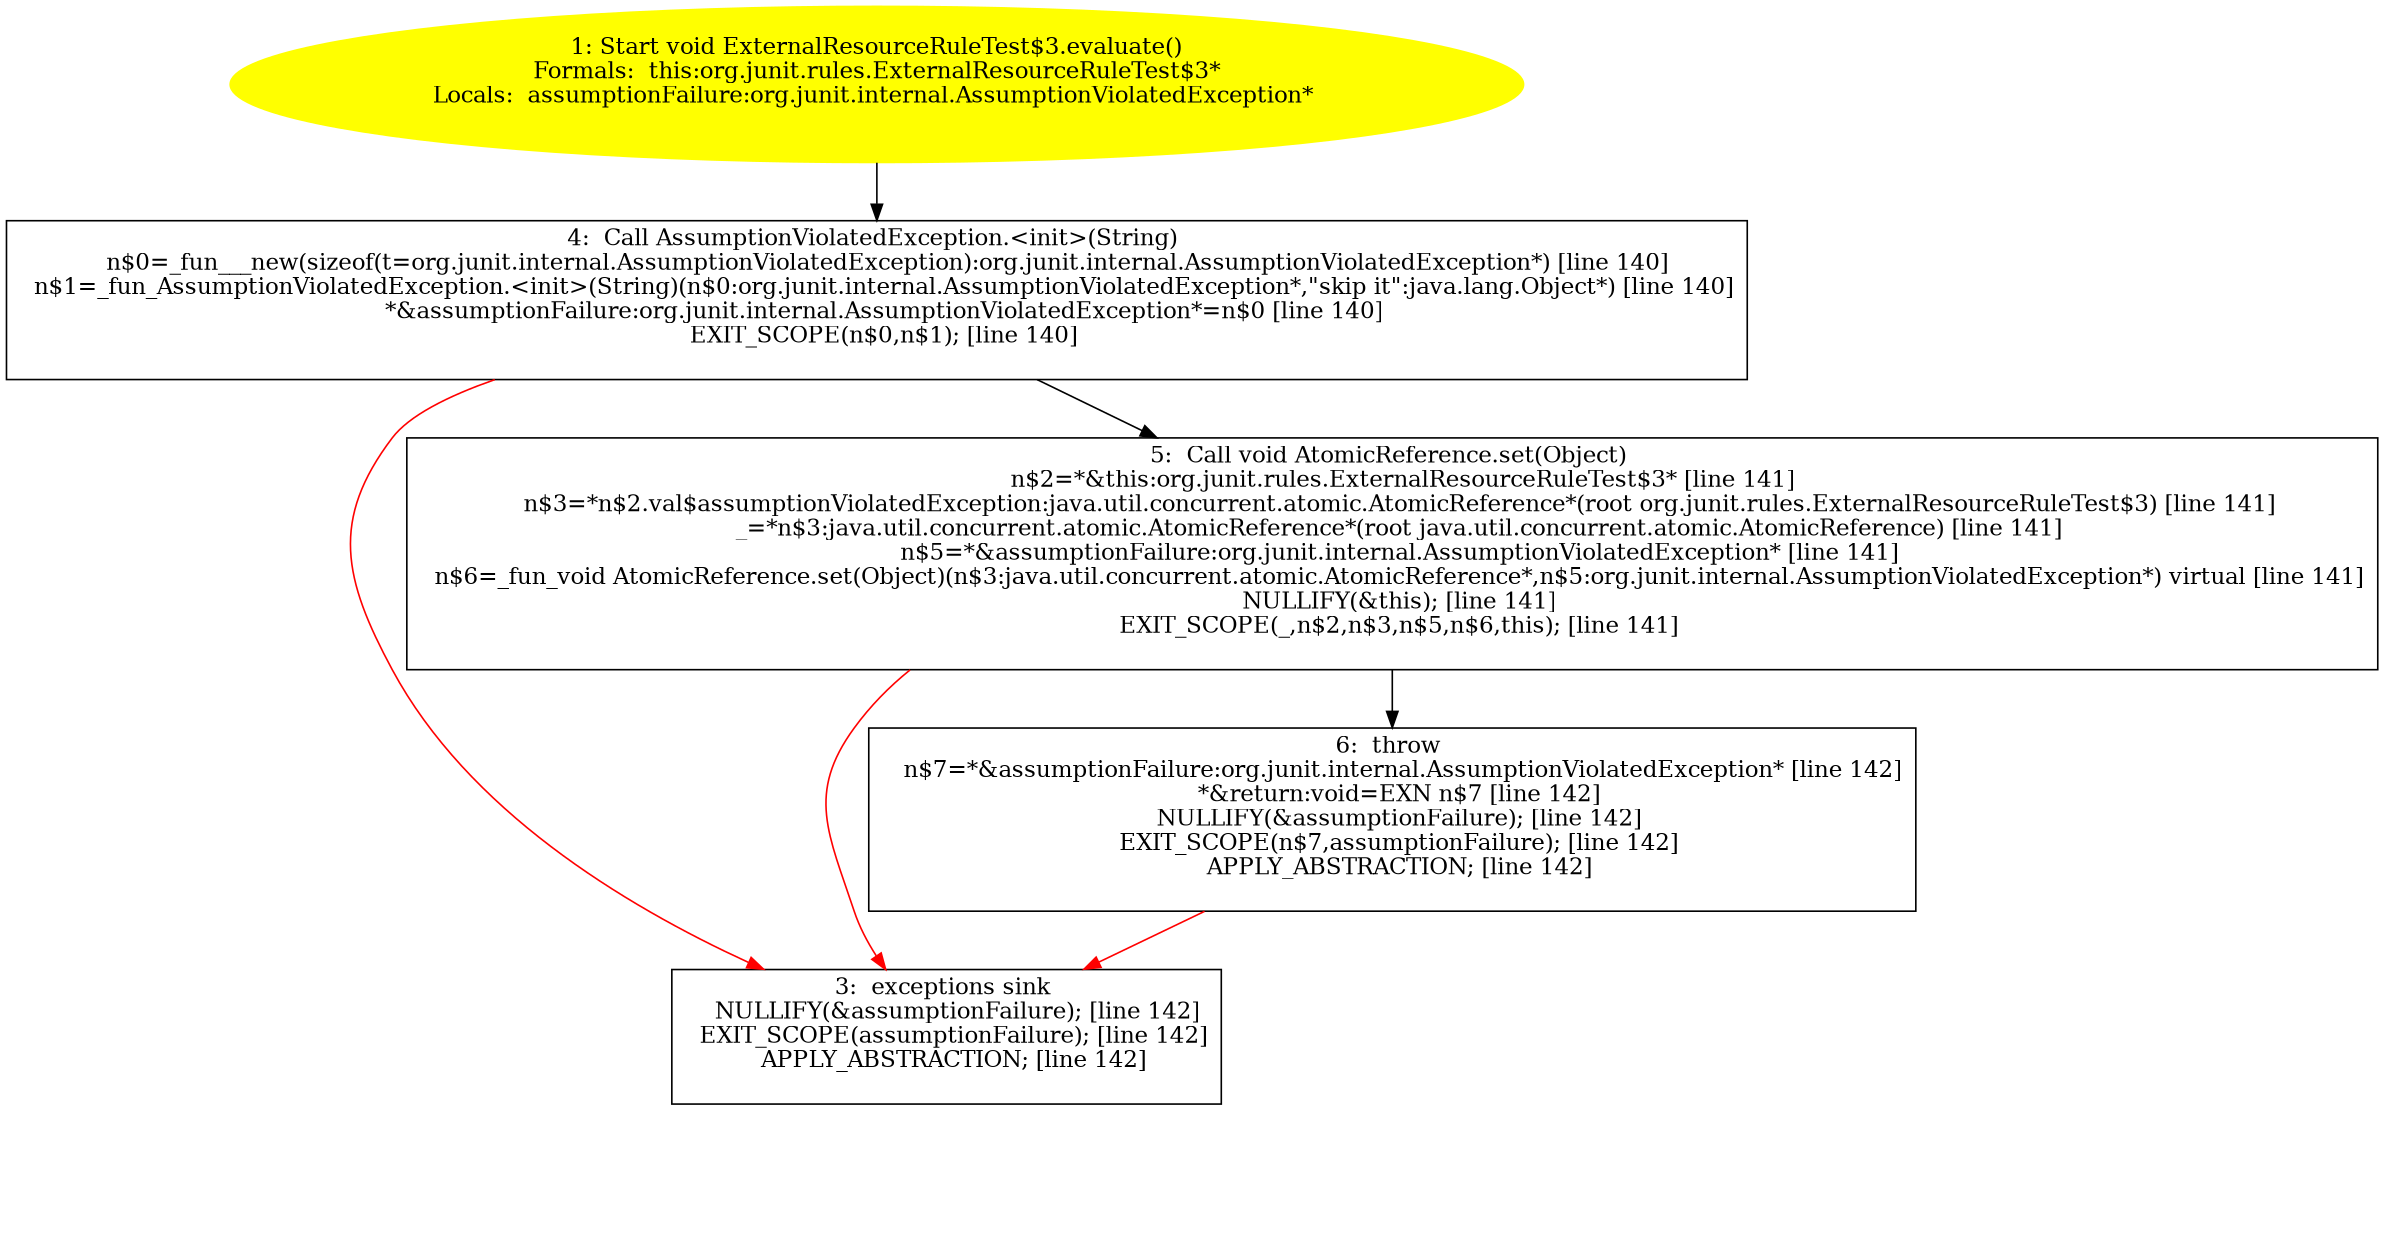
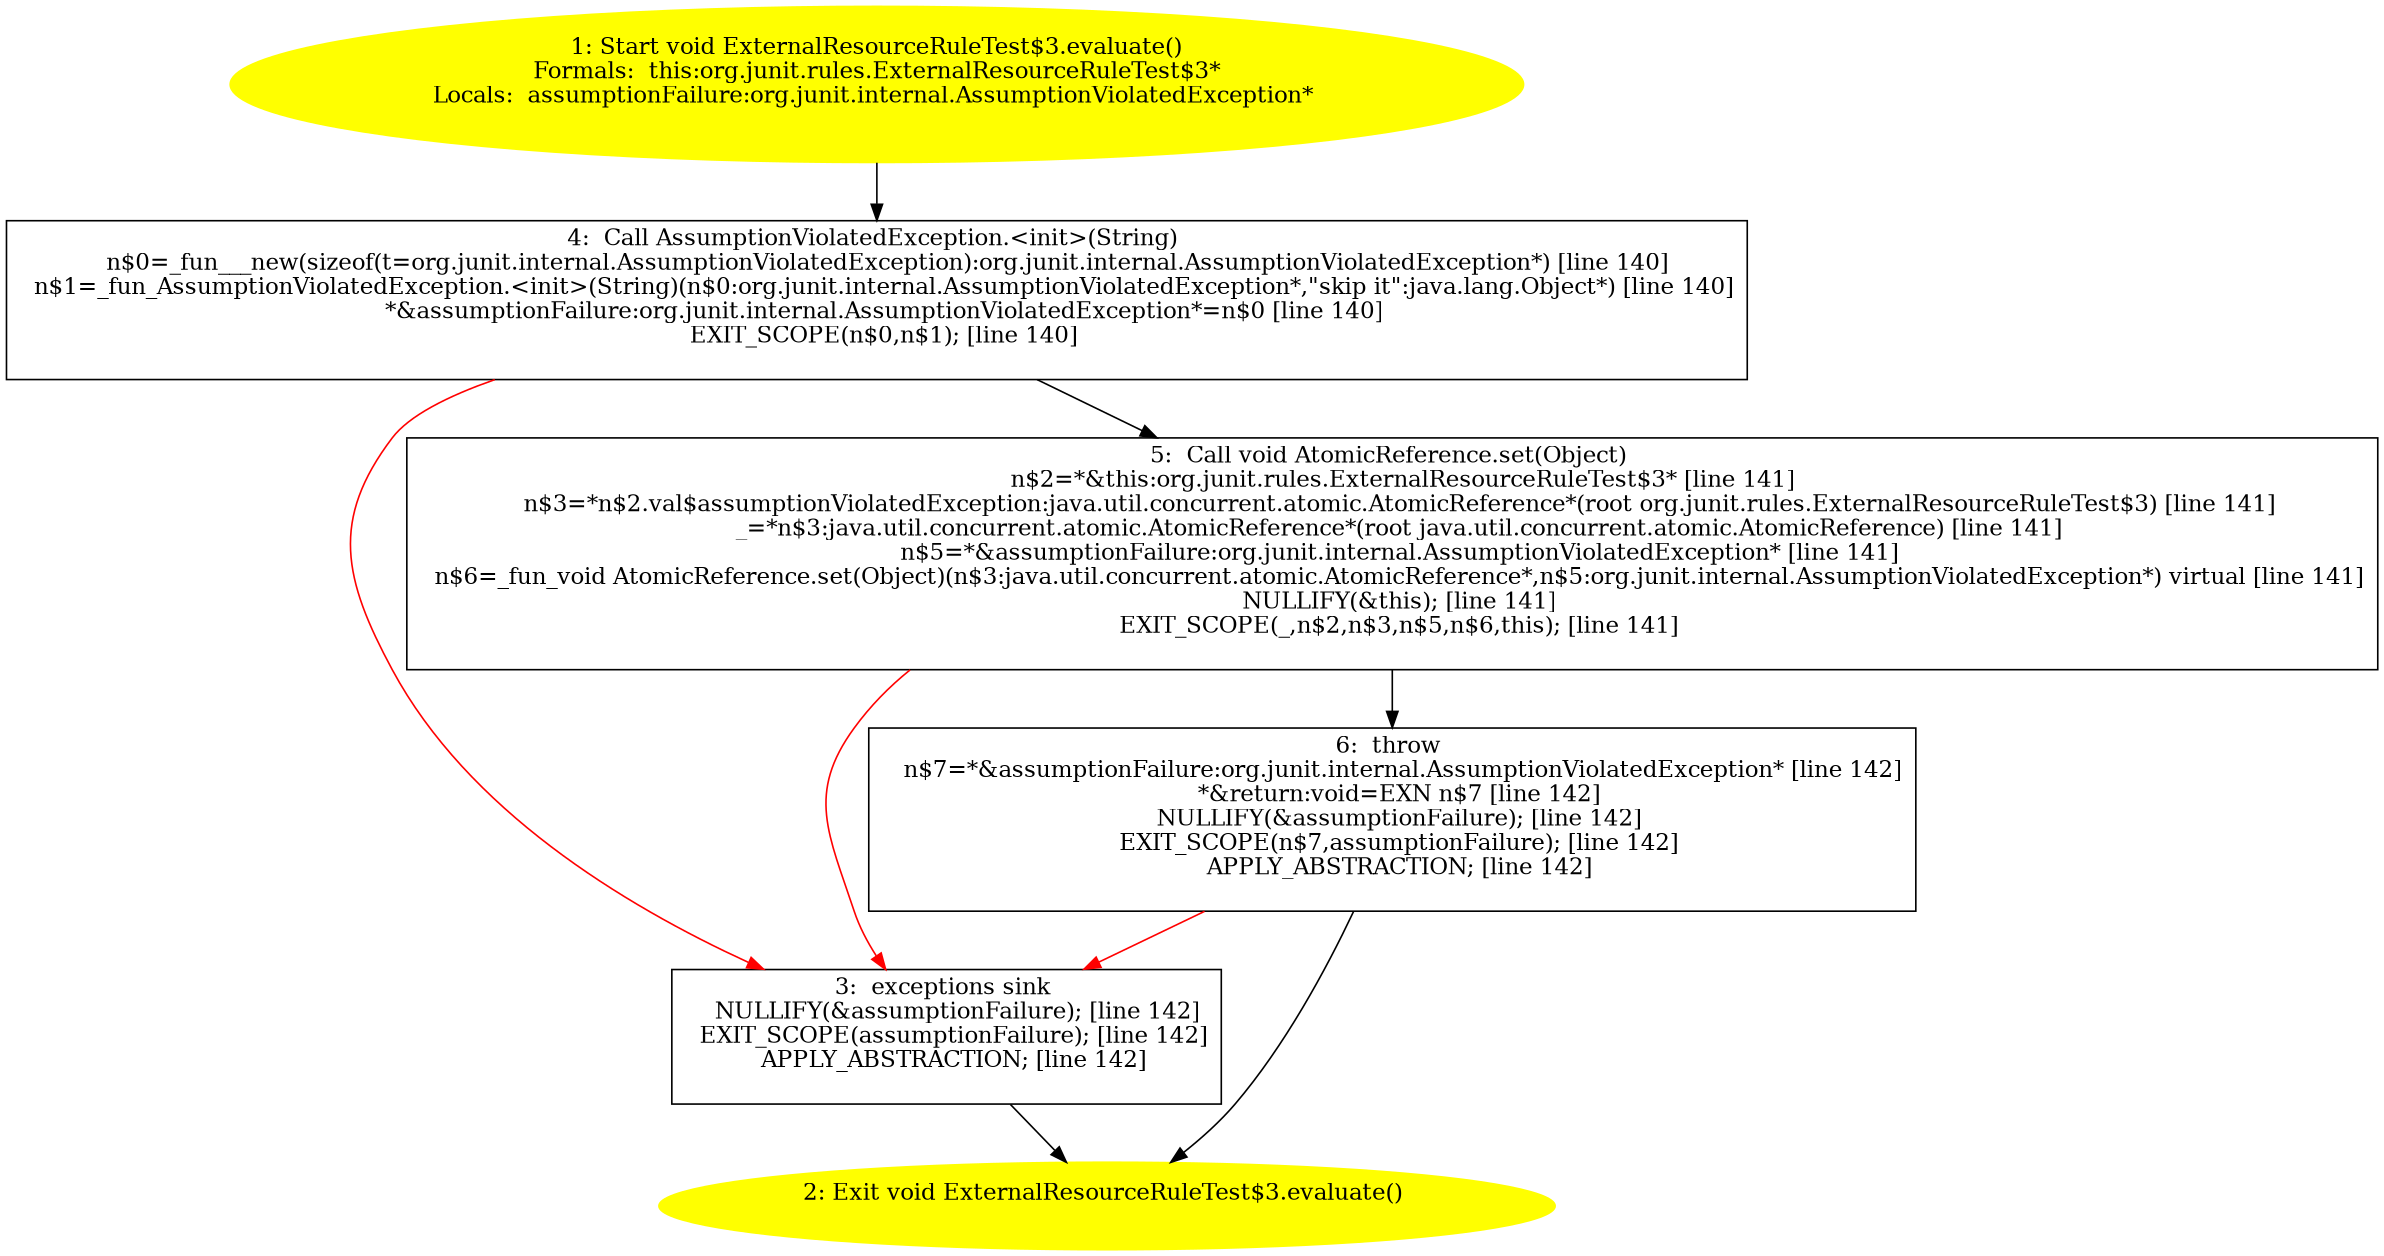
node "2: Exit void ExternalResourceRuleTest$3.evaluate()": added
